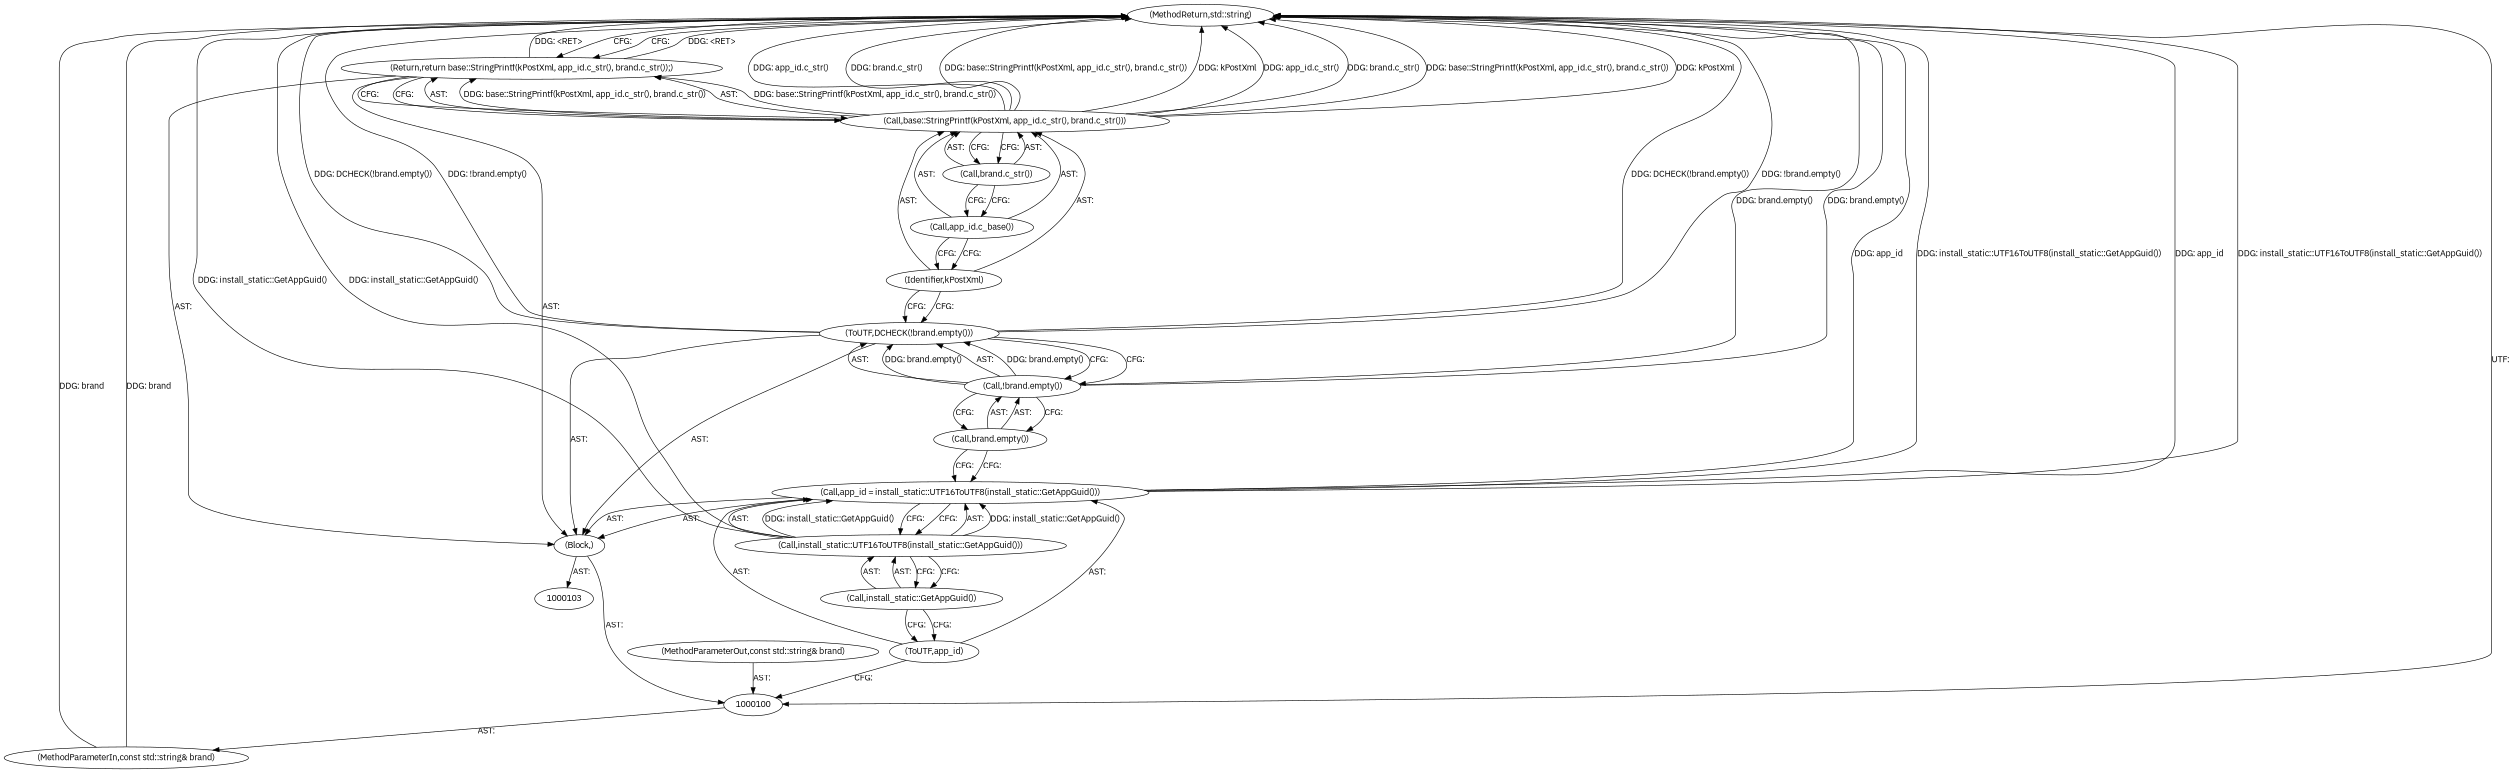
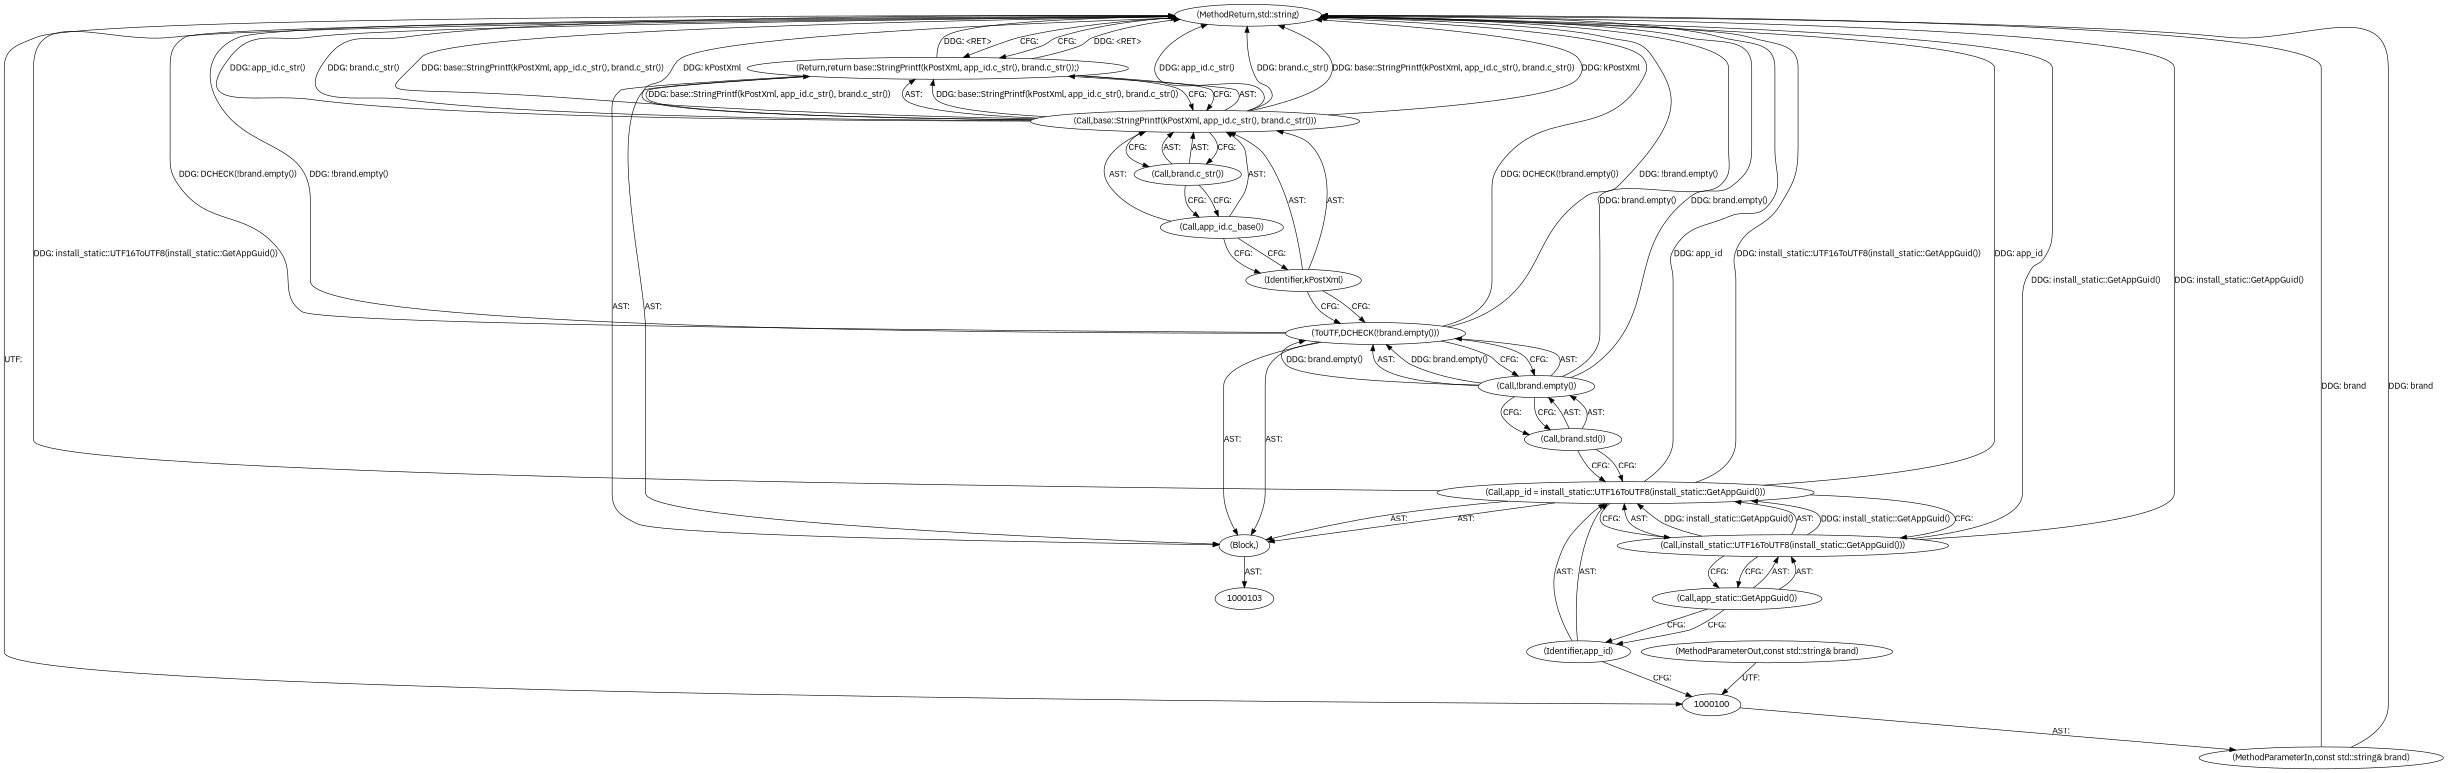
node "(Call,brand.empty())": label "(Call,brand.empty())" -> "(Call,brand.std())"
node "(Call,install_static::GetAppGuid())": label "(Call,install_static::GetAppGuid())" -> "(Call,app_static::GetAppGuid())"
node "(ToUTF,app_id)": label "(ToUTF,app_id)" -> "(Identifier,app_id)"
edge "(Block,)" -> "1000100": removed, label "AST:"
edge "(MethodParameterOut,const std::string& brand)" -> "1000100": label "AST: " -> "UTF: "
